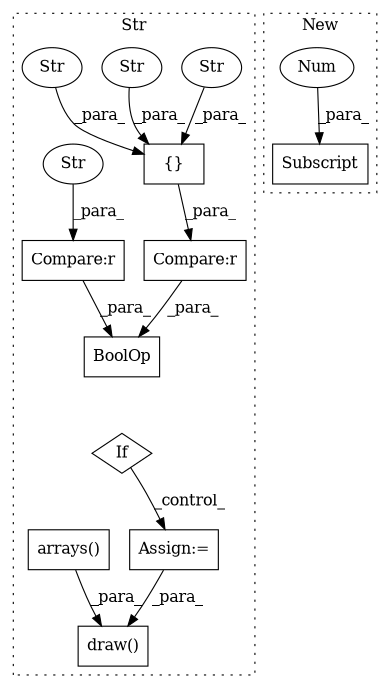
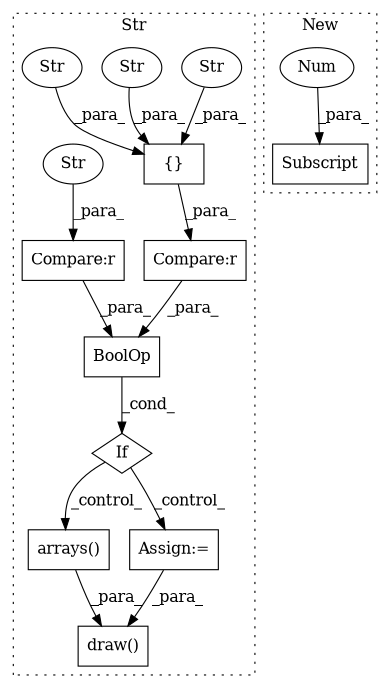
edge "BoolOp" -> "If": added, label "_cond_"
edge "If" -> "arrays()": added, label "_control_"
